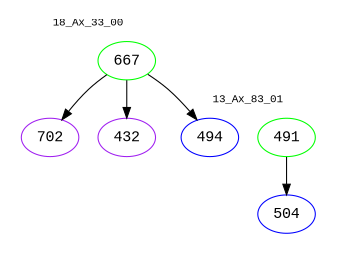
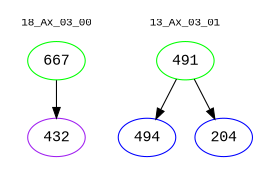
cluster "18_Ax_33_00": label "18_Ax_33_00" -> "18_Ax_03_00"
edge "667" -> "494": now "491" -> "494"
cluster "13_Ax_83_01": label "13_Ax_83_01" -> "13_Ax_03_01"
node "702": removed
node "504": label "504" -> "204"
